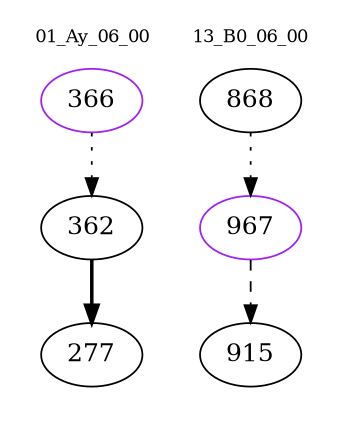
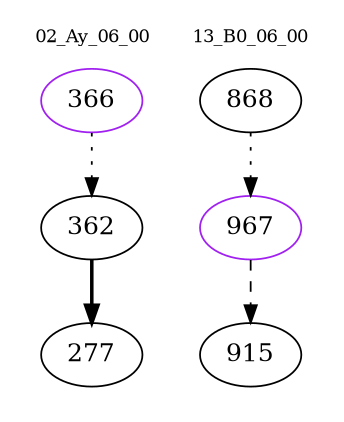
cluster "01_Ay_06_00": label "01_Ay_06_00" -> "02_Ay_06_00"
